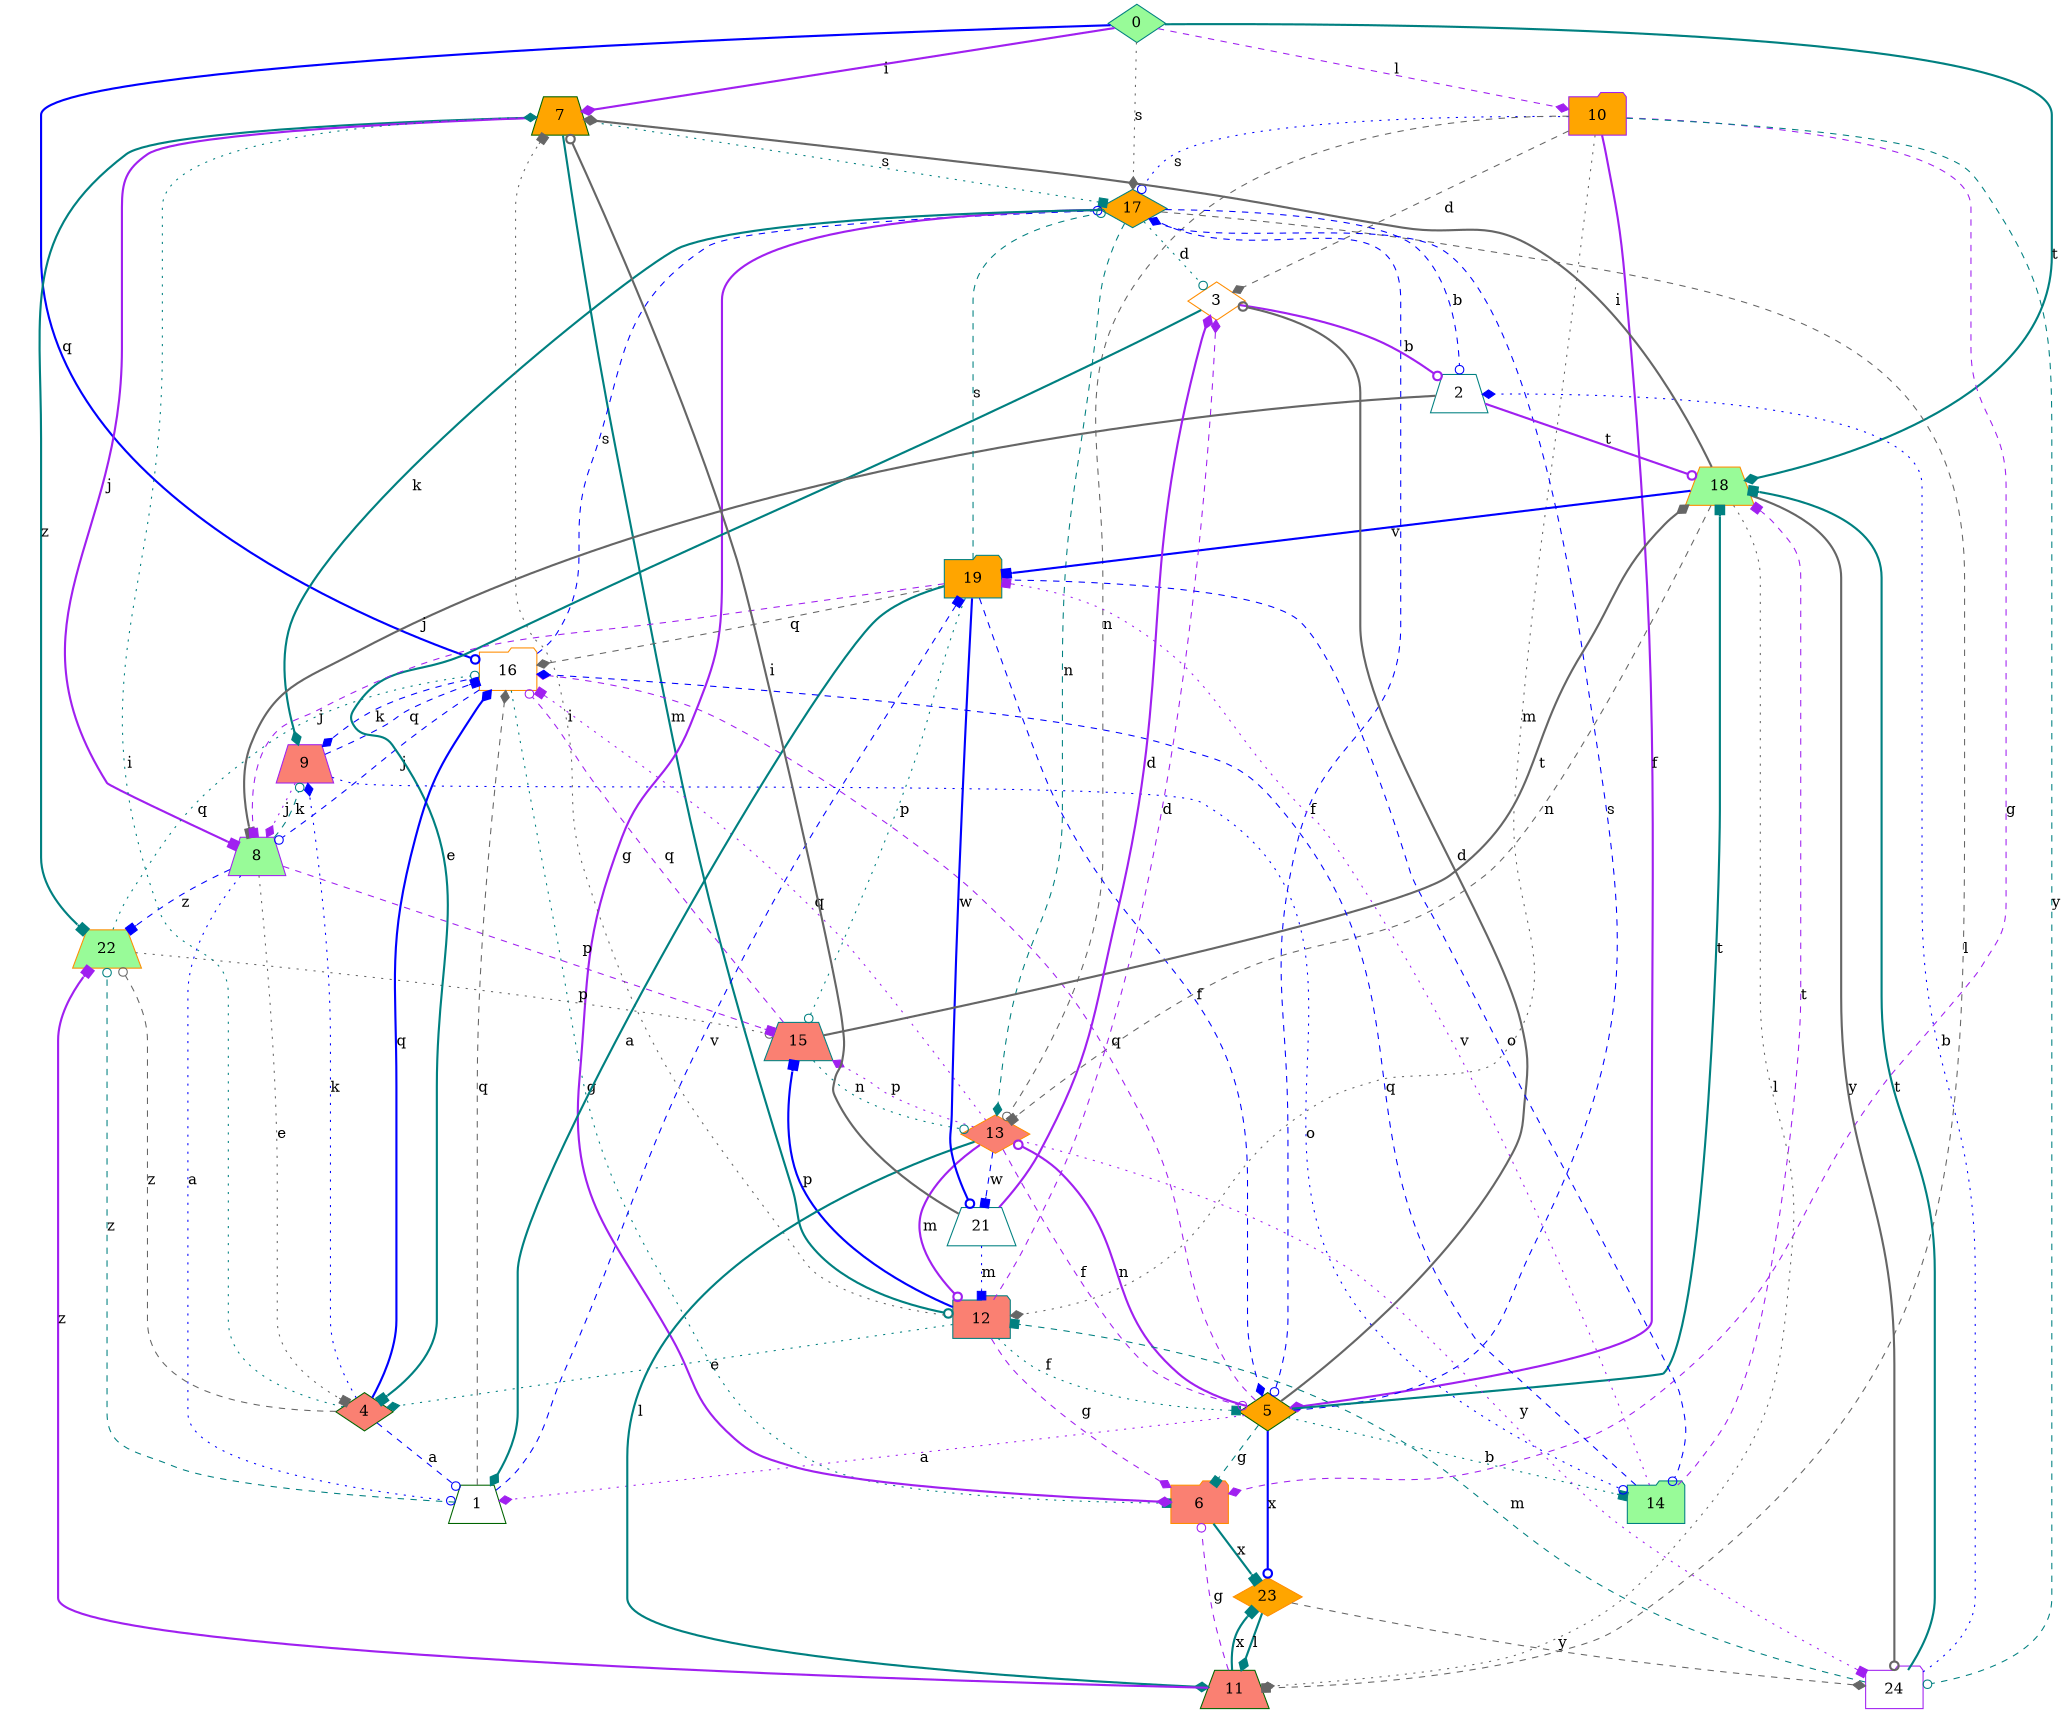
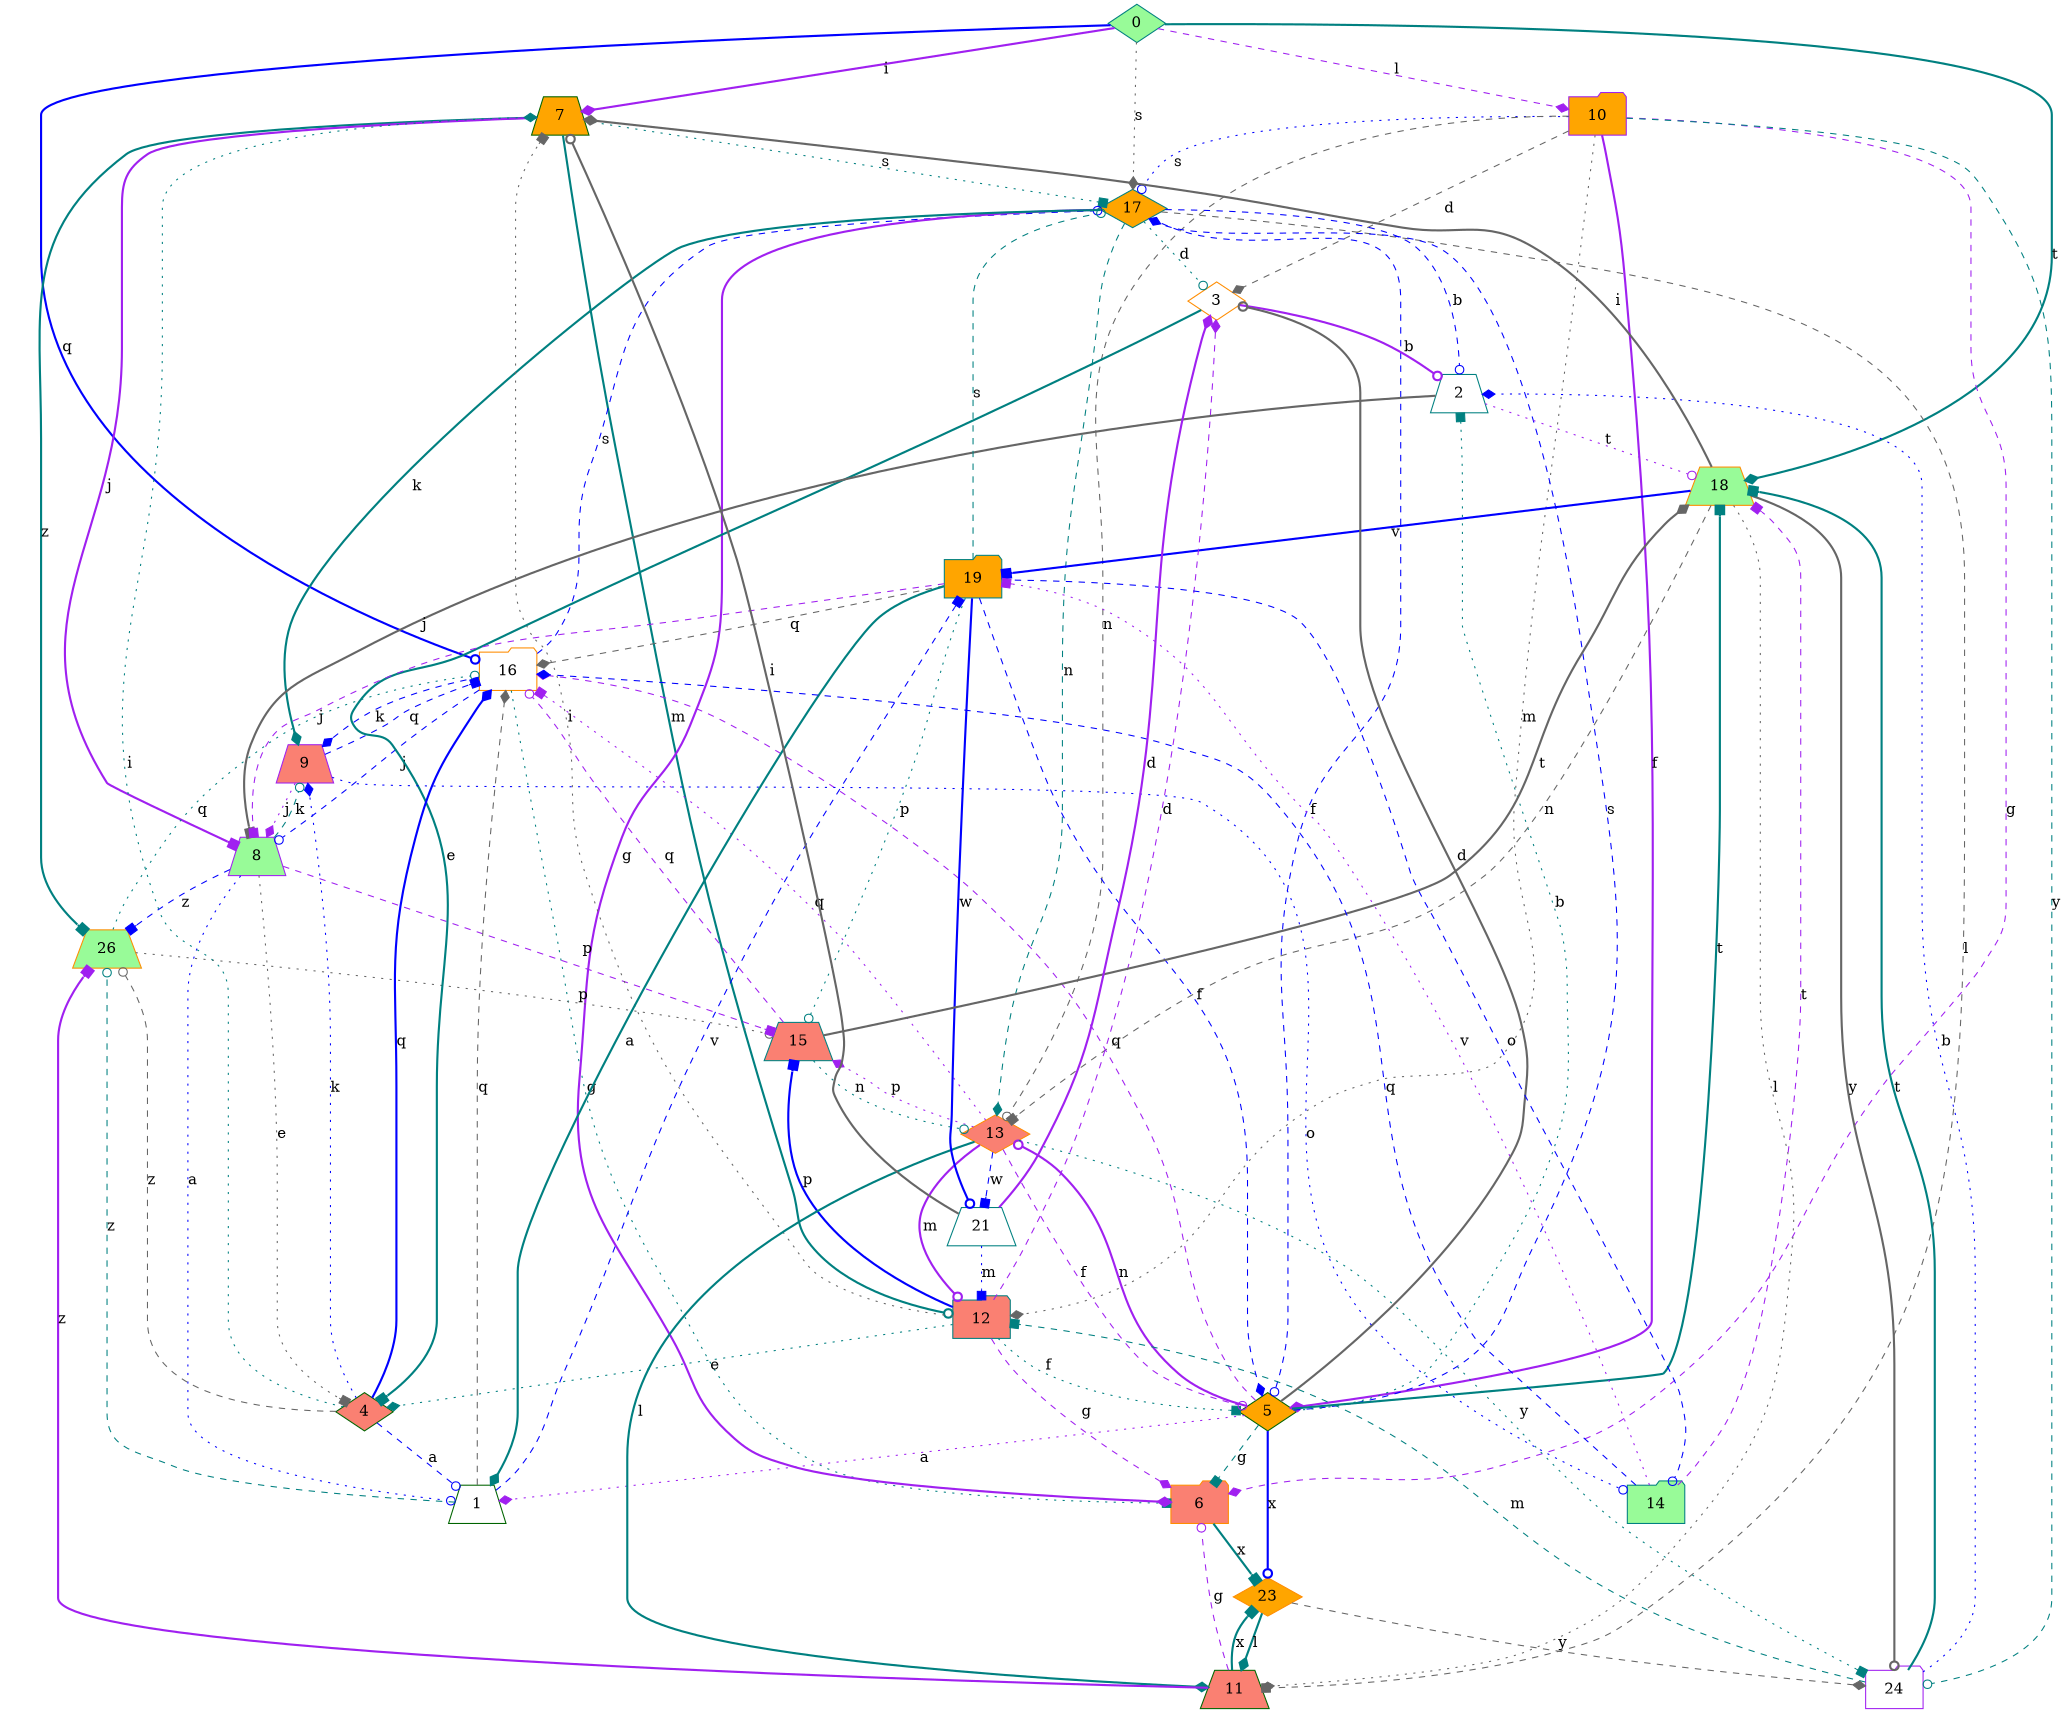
edge "2" -> "18": style bold -> dotted
node "22": label "22" -> "26"
edge "13" -> "24": color purple -> teal
edge "5" -> "14": now "5" -> "2"
